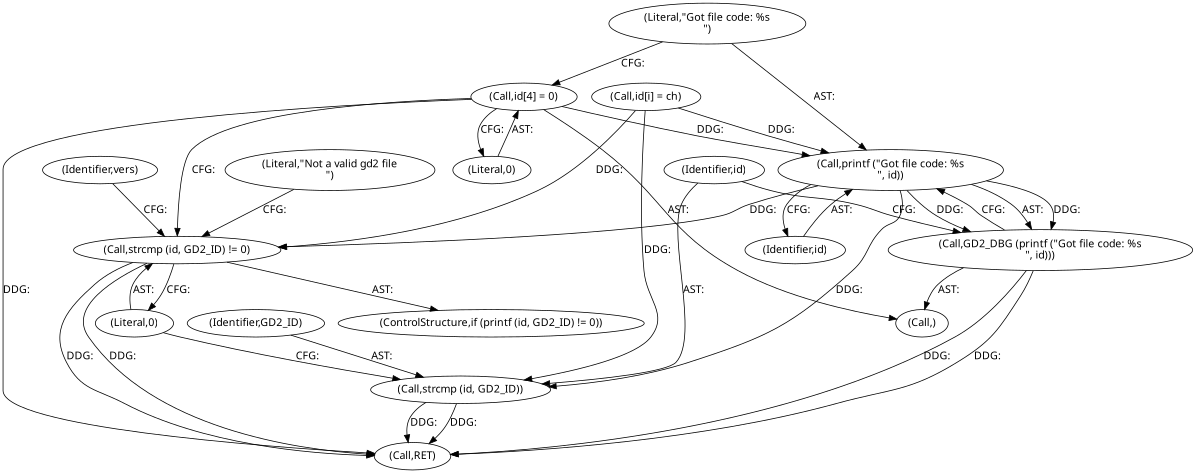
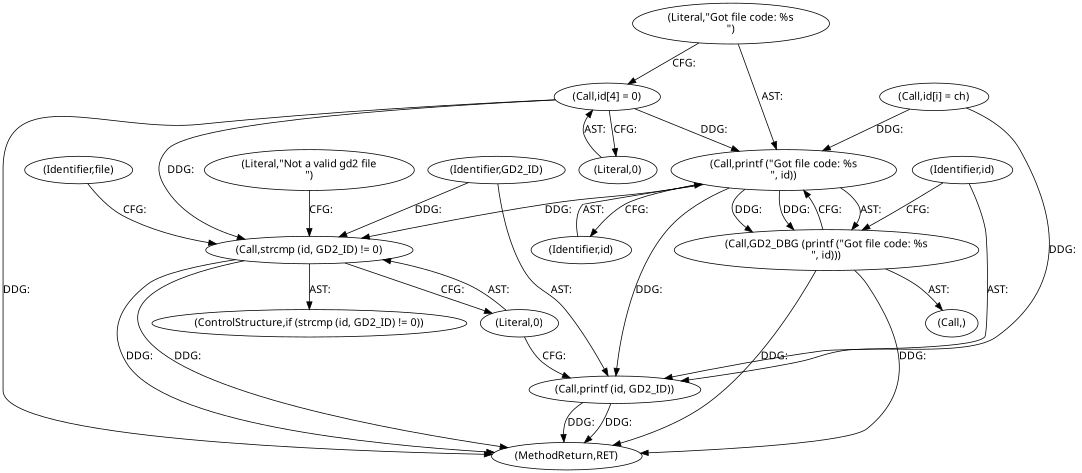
node "(Identifier,vers)": label "(Identifier,vers)" -> "(Identifier,file)"
edge "(Call,id[4] = 0)" -> "(Call,strcmp (id, GD2_ID) != 0)": label "CFG: " -> "DDG: "
edge "(Call,id[i] = ch)" -> "(Call,strcmp (id, GD2_ID) != 0)": now "(Identifier,GD2_ID)" -> "(Call,strcmp (id, GD2_ID) != 0)"
edge "(Call,id[4] = 0)" -> "(Call,)": removed, label "AST:"
node "(ControlStructure,if (printf (id, GD2_ID) != 0))": label "(ControlStructure,if (printf (id, GD2_ID) != 0))" -> "(ControlStructure,if (strcmp (id, GD2_ID) != 0))"
node "(Call,strcmp (id, GD2_ID))": label "(Call,strcmp (id, GD2_ID))" -> "(Call,printf (id, GD2_ID))"
node "(Call,RET)": label "(Call,RET)" -> "(MethodReturn,RET)"
